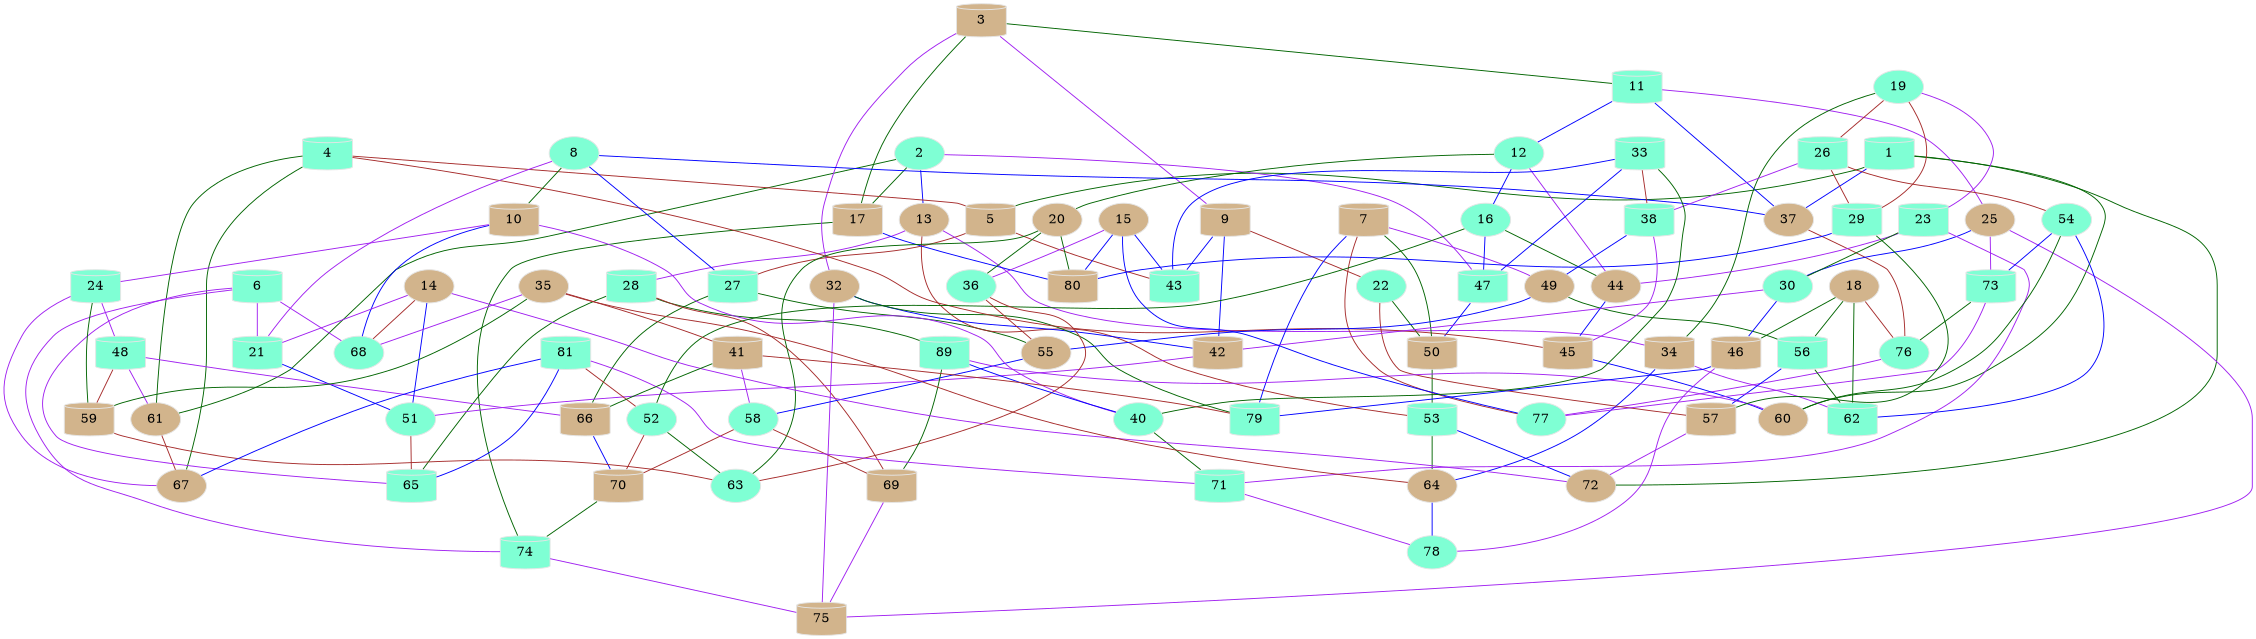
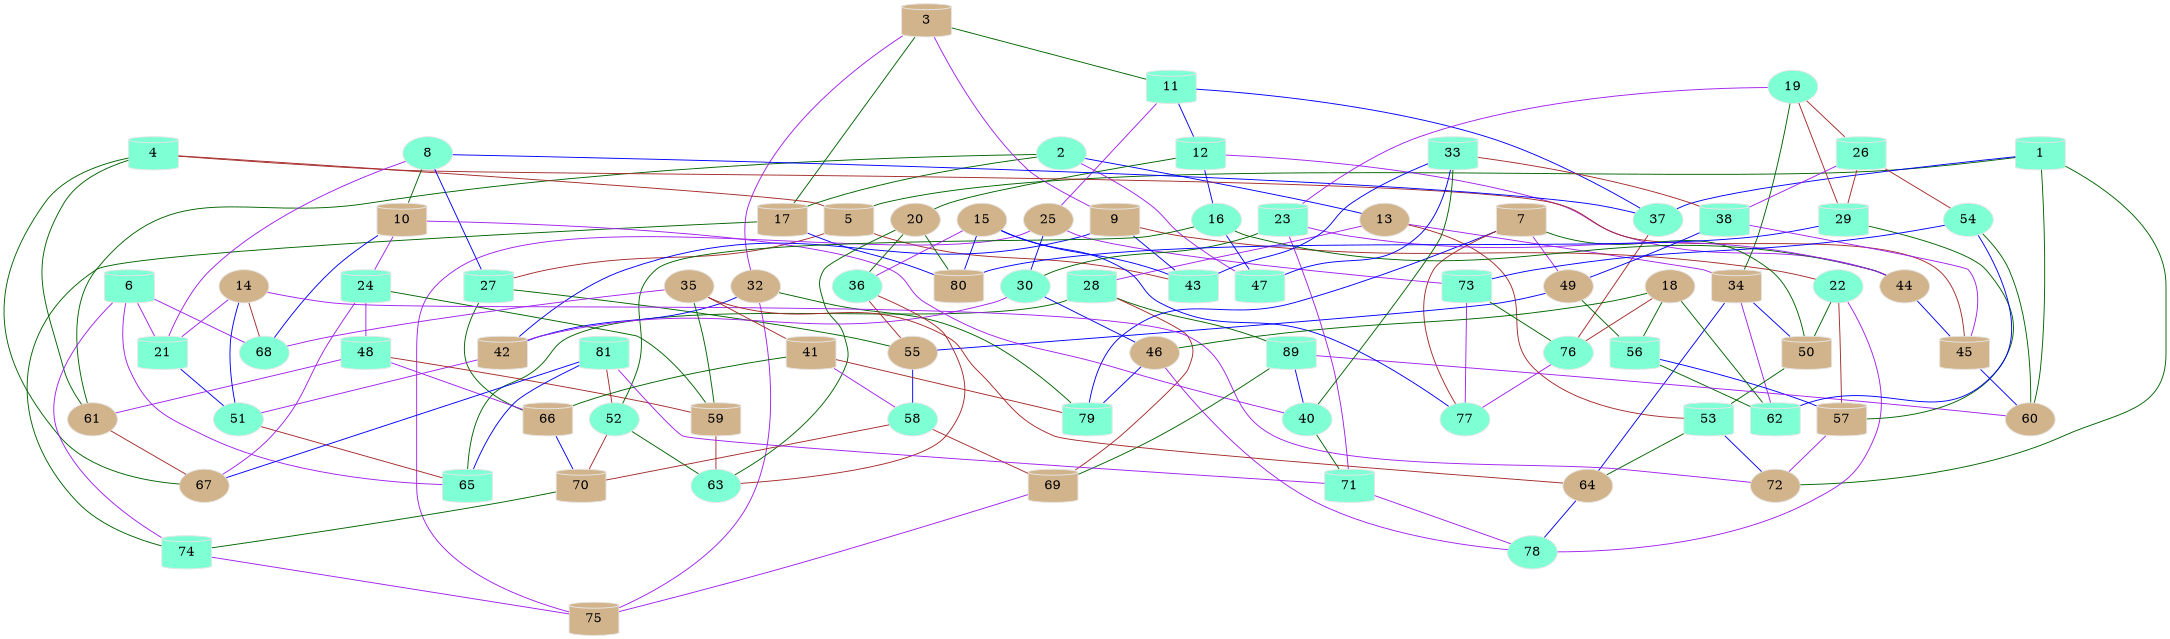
node "12": shape ellipse -> cylinder
node "37": fillcolor tan -> aquamarine
edge "47" -- "50": now "34" -- "50"
node "46": shape cylinder -> ellipse
edge "22" -- "78": added
